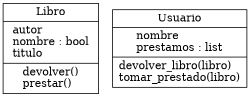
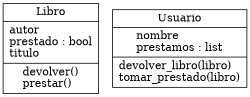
node "Libro": text "nombre : bool" -> "prestado : bool"
